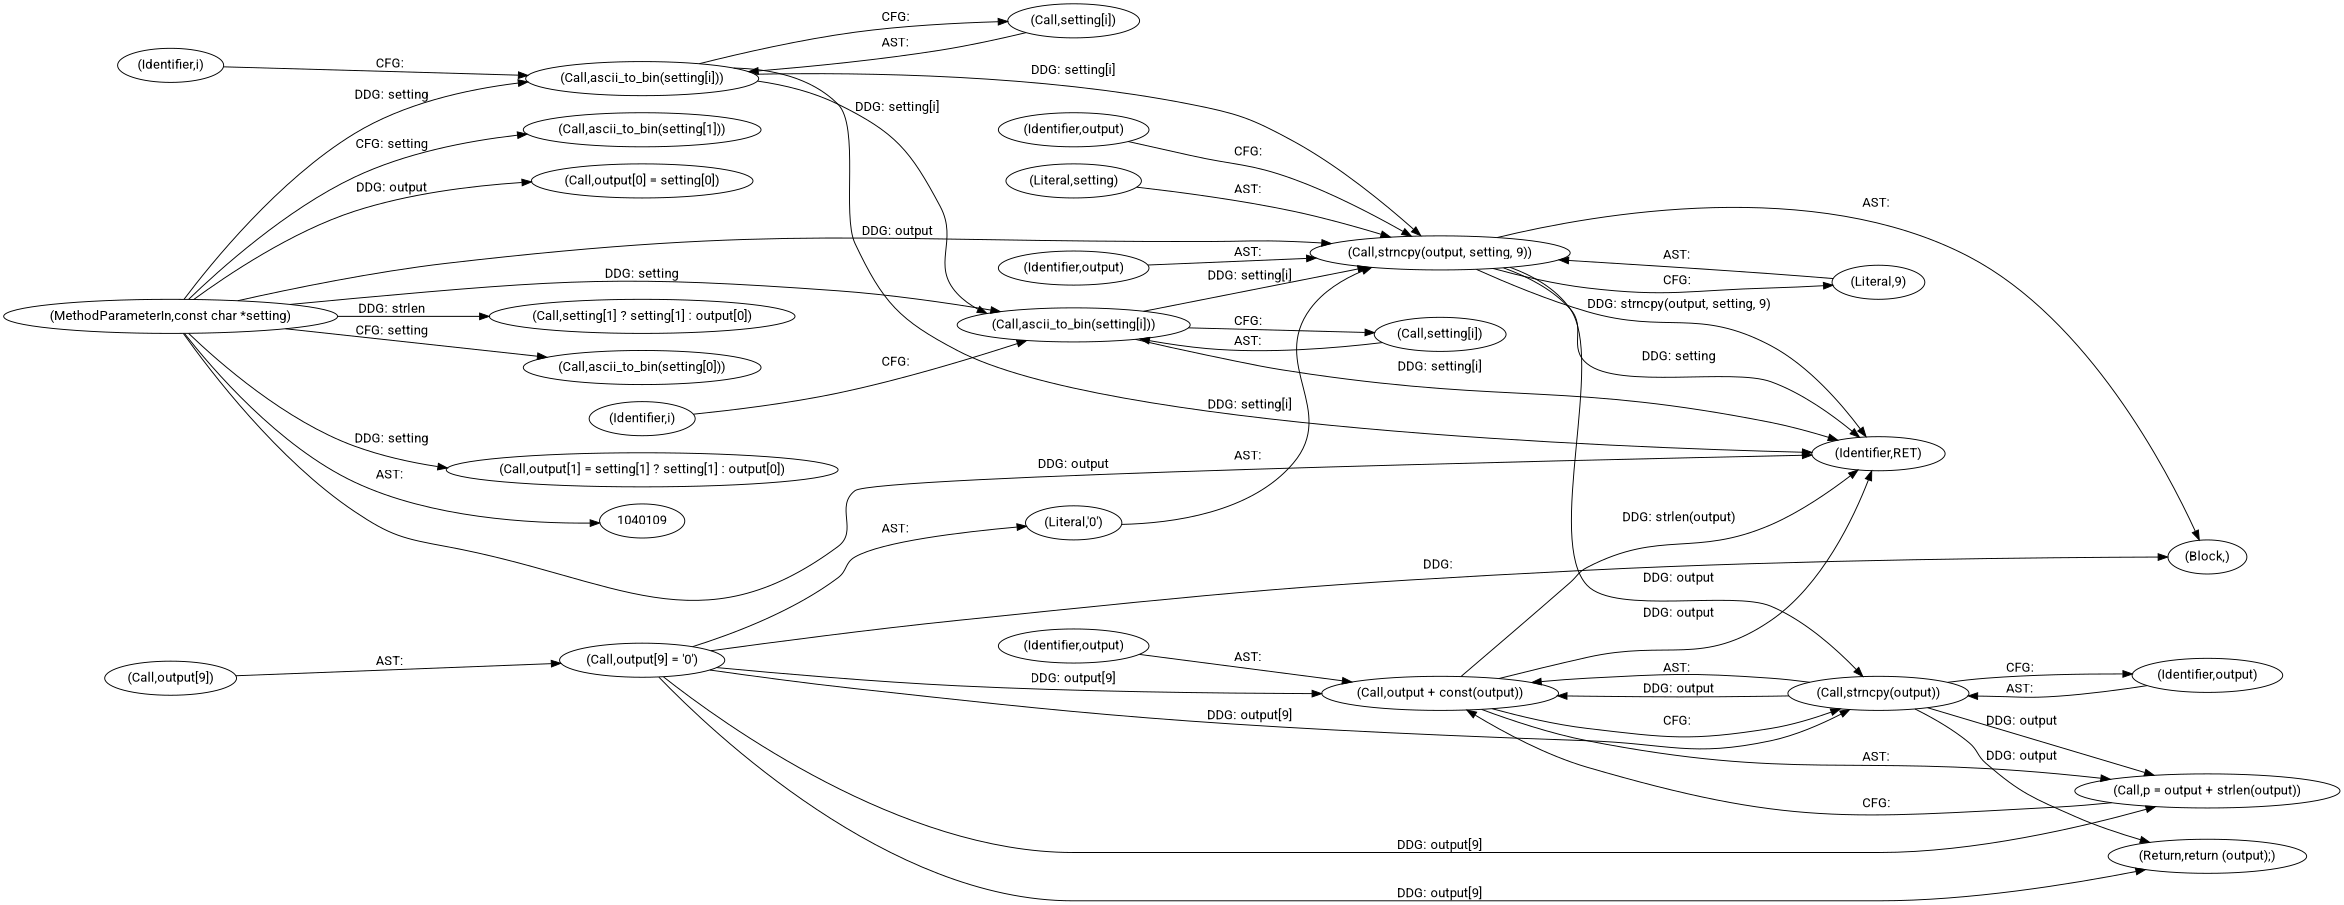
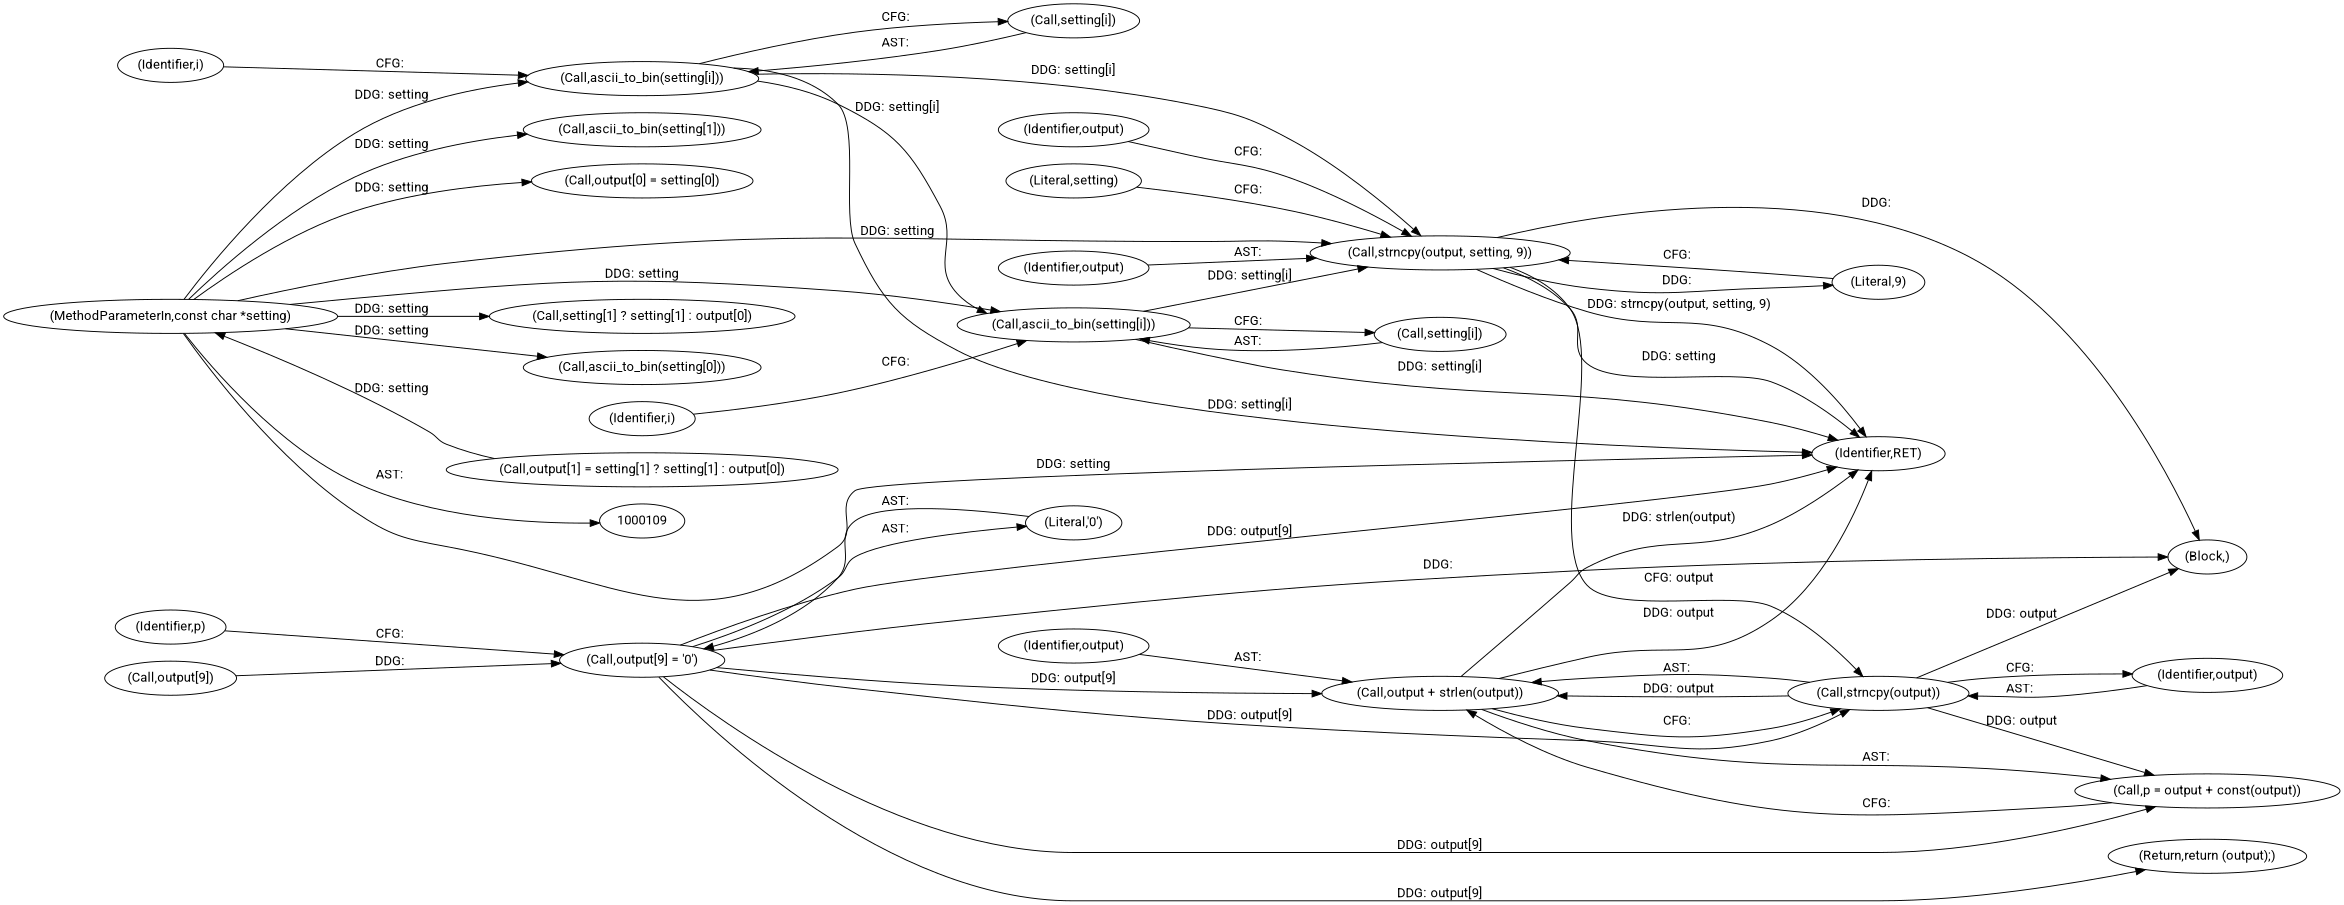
edge "(MethodParameterIn,const char *setting)" -> "(Call,ascii_to_bin(setting[1]))": label "CFG: setting" -> "DDG: setting"
edge "(MethodParameterIn,const char *setting)" -> "(Call,output[0] = setting[0])": label "DDG: output" -> "DDG: setting"
edge "(Literal,setting)" -> "(Call,strncpy(output, setting, 9))": label "AST: " -> "CFG: "
edge "(Call,strncpy(output, setting, 9))" -> "(Block,)": label "AST: " -> "DDG: "
edge "(MethodParameterIn,const char *setting)" -> "(Call,strncpy(output, setting, 9))": label "DDG: output" -> "DDG: setting"
edge "(Literal,9)" -> "(Call,strncpy(output, setting, 9))": label "AST: " -> "CFG: "
edge "(Call,strncpy(output, setting, 9))" -> "(Literal,9)": label "CFG: " -> "DDG: "
edge "(MethodParameterIn,const char *setting)" -> "(Call,setting[1] ? setting[1] : output[0])": label "DDG: strlen" -> "DDG: setting"
edge "(MethodParameterIn,const char *setting)" -> "(Call,ascii_to_bin(setting[0]))": label "CFG: setting" -> "DDG: setting"
edge "(MethodParameterIn,const char *setting)" -> "(Call,output[1] = setting[1] ? setting[1] : output[0])": reversed
edge "(Literal,'0')" -> "(Call,strncpy(output, setting, 9))": now "(Literal,'0')" -> "(Call,output[9] = '0')"
edge "(MethodParameterIn,const char *setting)" -> "(Identifier,RET)": label "DDG: output" -> "DDG: setting"
node "1040109": label "1040109" -> "1000109"
edge "(Call,output[9] = '0')" -> "(Identifier,RET)": added, label "DDG: output[9]"
edge "(Call,strncpy(output, setting, 9))" -> "(Call,strncpy(output))": label "DDG: output" -> "CFG: output"
node "(Identifier,p)": added
edge "(Call,output[9])" -> "(Call,output[9] = '0')": label "AST: " -> "DDG: "
node "(Call,output + const(output))": label "(Call,output + const(output))" -> "(Call,output + strlen(output))"
edge "(Call,strncpy(output))" -> "(Return,return (output);)": now "(Call,strncpy(output))" -> "(Block,)"
node "(Call,p = output + strlen(output))": label "(Call,p = output + strlen(output))" -> "(Call,p = output + const(output))"
